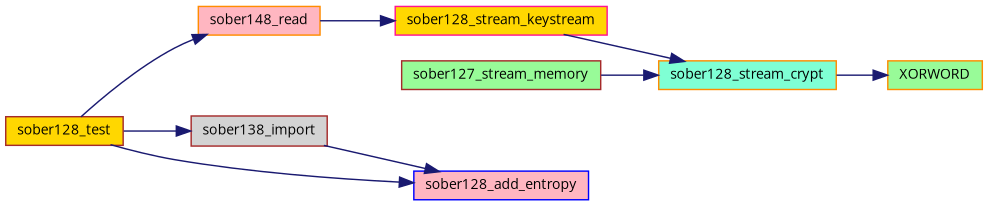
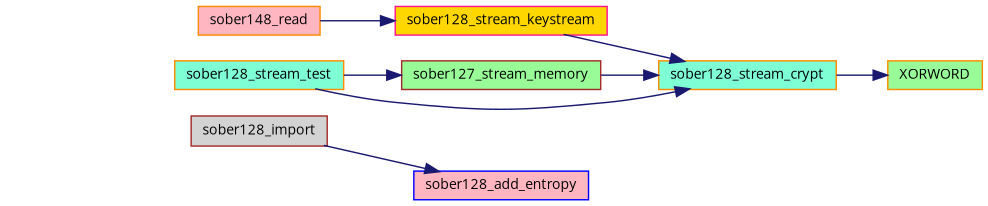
node "sober128_stream_test": added
node "sober128_test": removed
node "sober138_import": label "sober138_import" -> "sober128_import"
